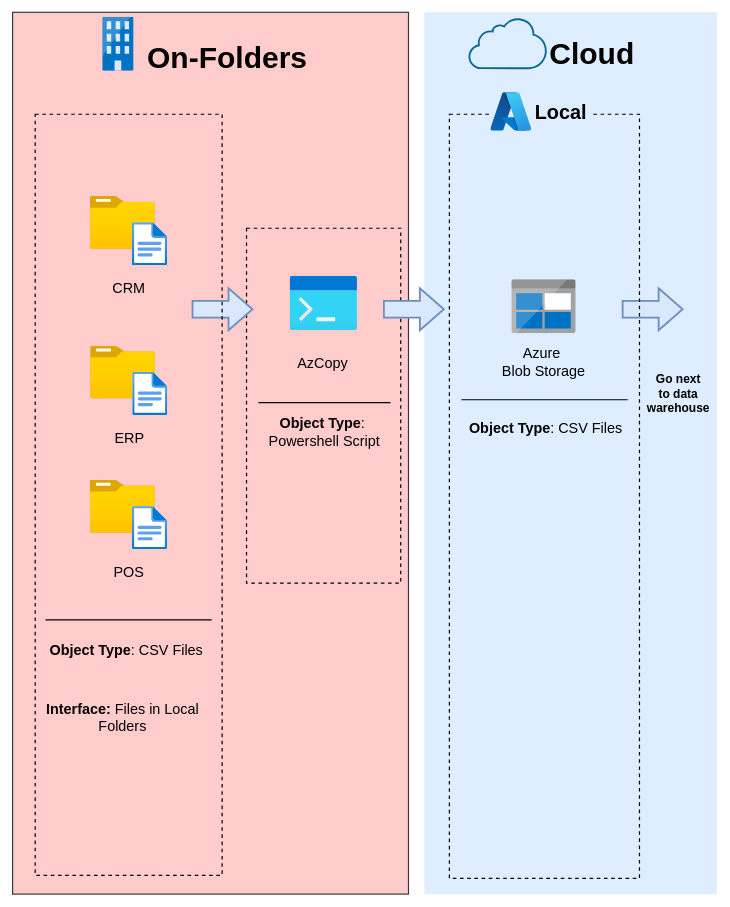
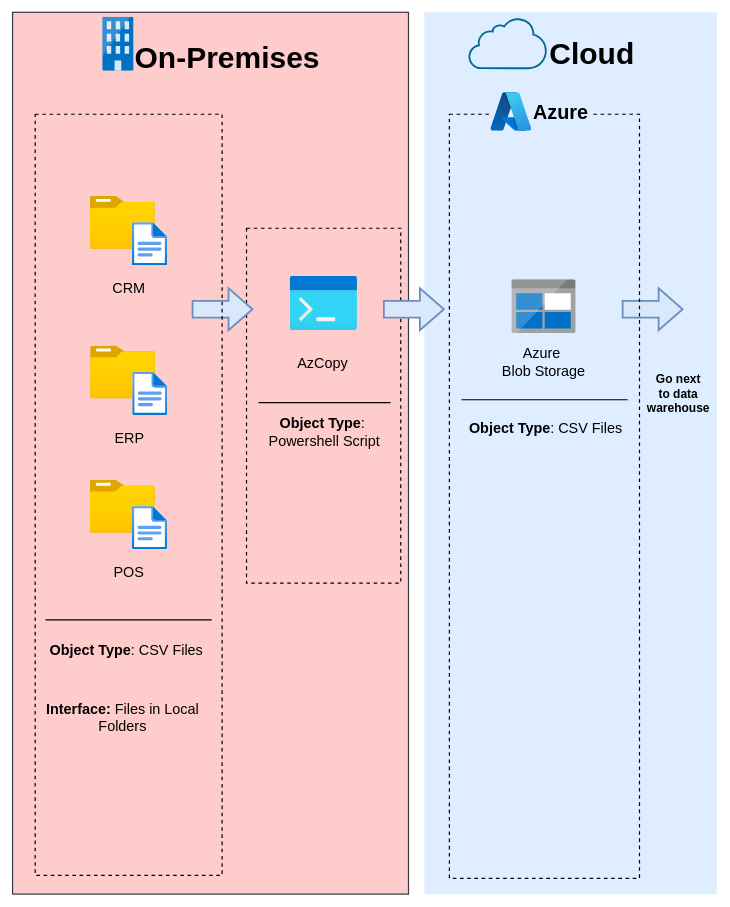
node "On-Folders": label "On-Folders" -> "On-Premises"
node "Local": label "Local" -> "Azure"
